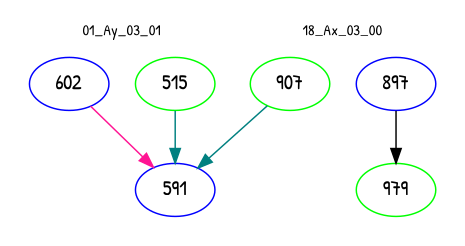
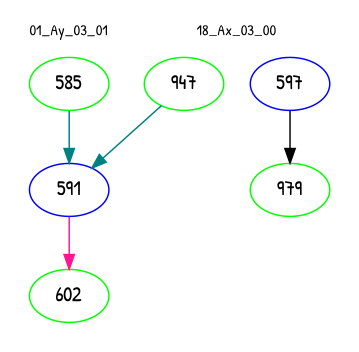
node "602": color blue -> green
node "515": label "515" -> "585"
node "907": label "907" -> "947"
node "897": label "897" -> "597"
edge "602" -> "591": reversed
